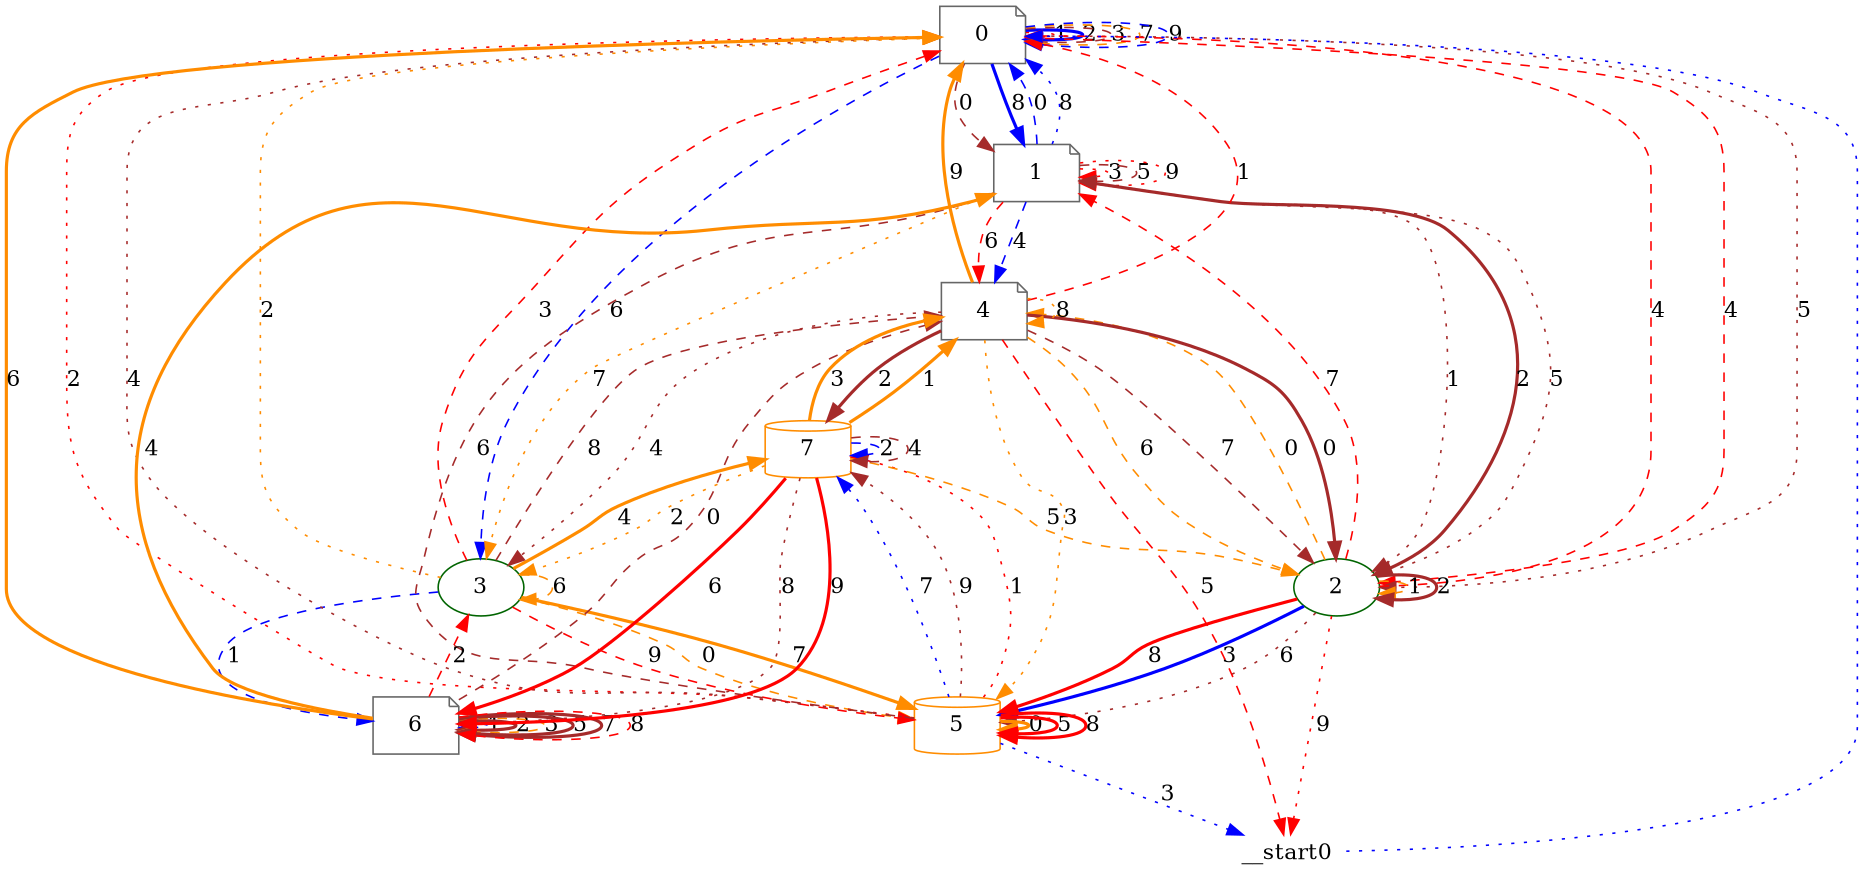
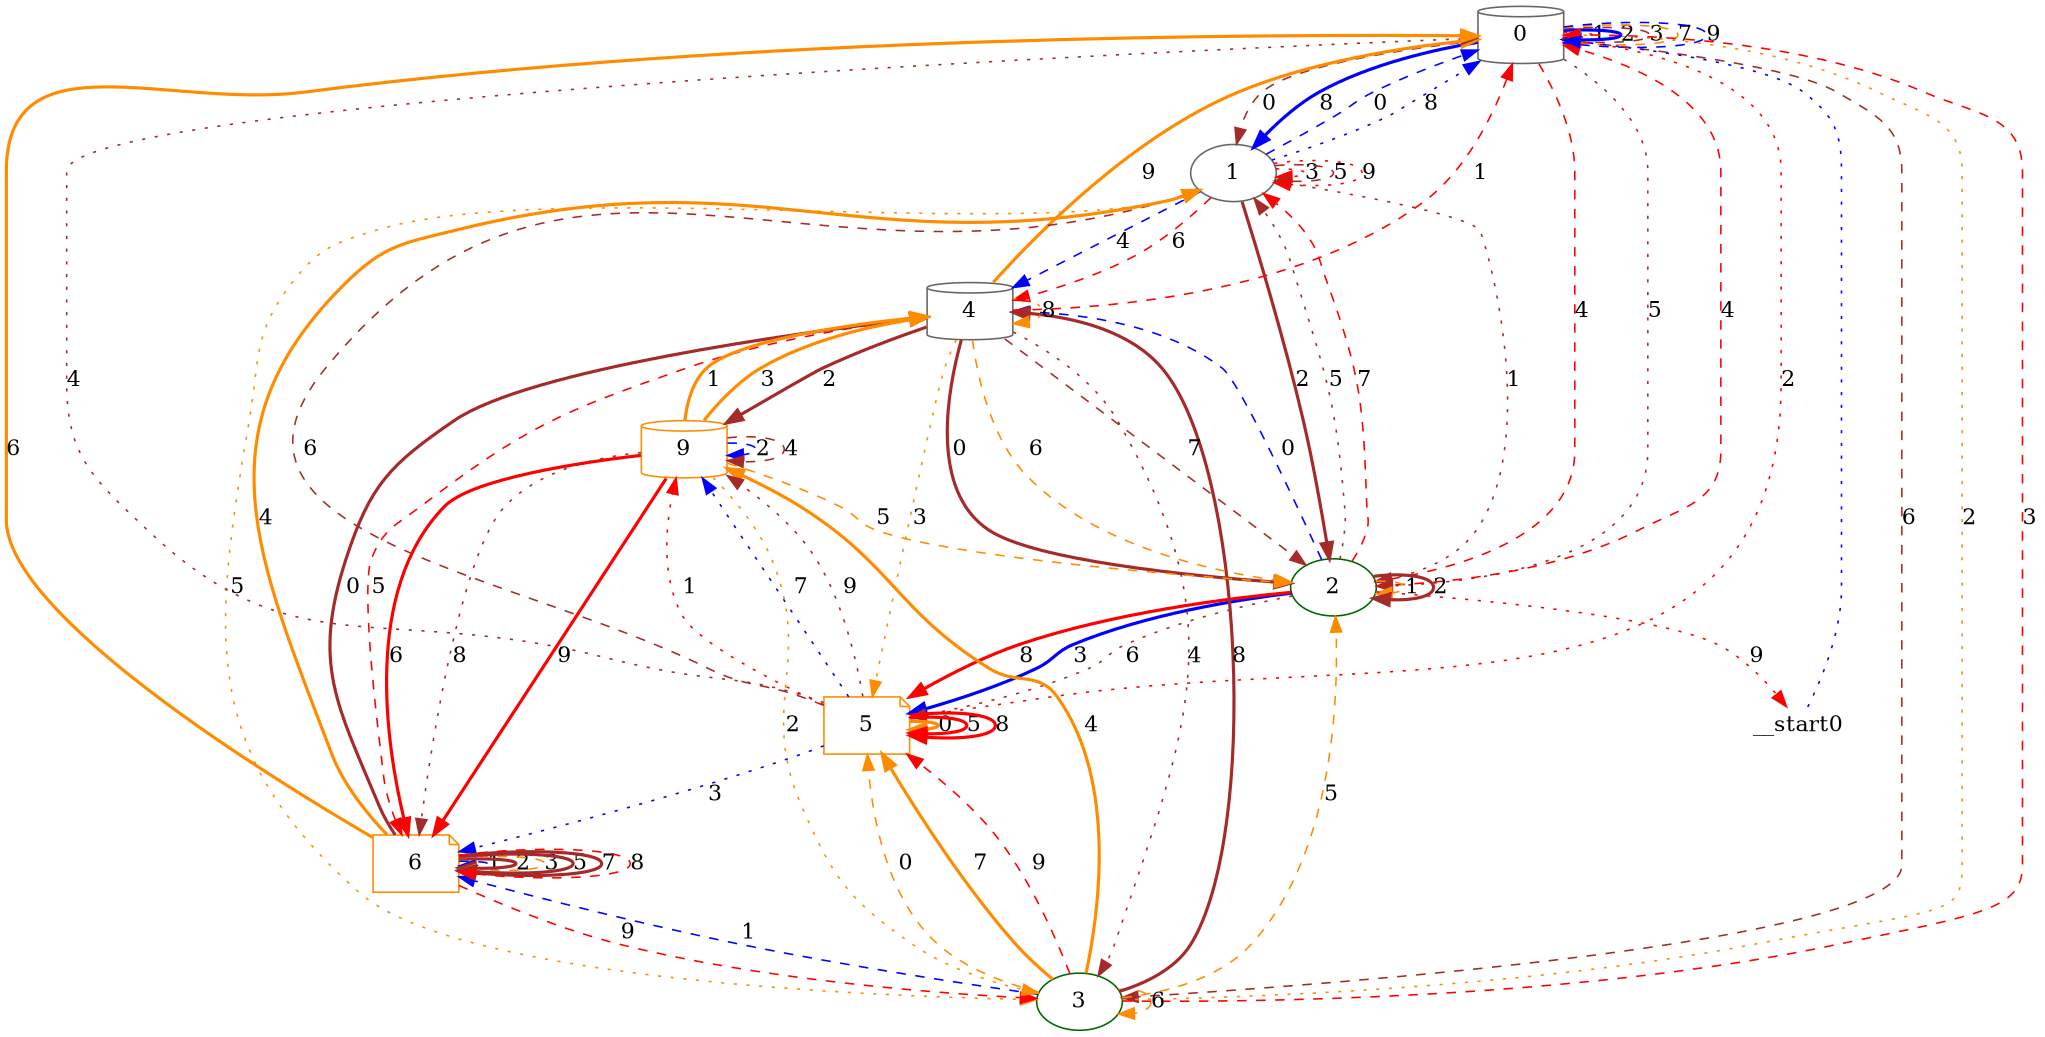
node "0": shape note -> cylinder
node "1": shape note -> ellipse
edge "0" -> "3": color blue -> brown
node "4": shape note -> cylinder
edge "3" -> "4": style dashed -> bold
edge "1" -> "3": label "7" -> "5"
edge "2" -> "4": color darkorange -> blue
node "7": label "7" -> "9"
edge "6" -> "4": style dashed -> bold
edge "4" -> "__start0": now "4" -> "6"
edge "6" -> "3": label "2" -> "9"
node "6": color gray40 -> darkorange
node "5": shape cylinder -> note
edge "5" -> "__start0": now "5" -> "6"
edge "3" -> "2": added, label "5"
